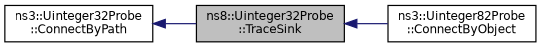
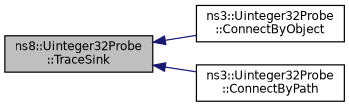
edge "ns8::Uinteger32Probe ::TraceSink" -> "ns3::Uinteger32Probe ::ConnectByPath": reversed
node "ns3::Uinteger82Probe ::ConnectByObject": label "ns3::Uinteger82Probe ::ConnectByObject" -> "ns3::Uinteger32Probe ::ConnectByObject"
